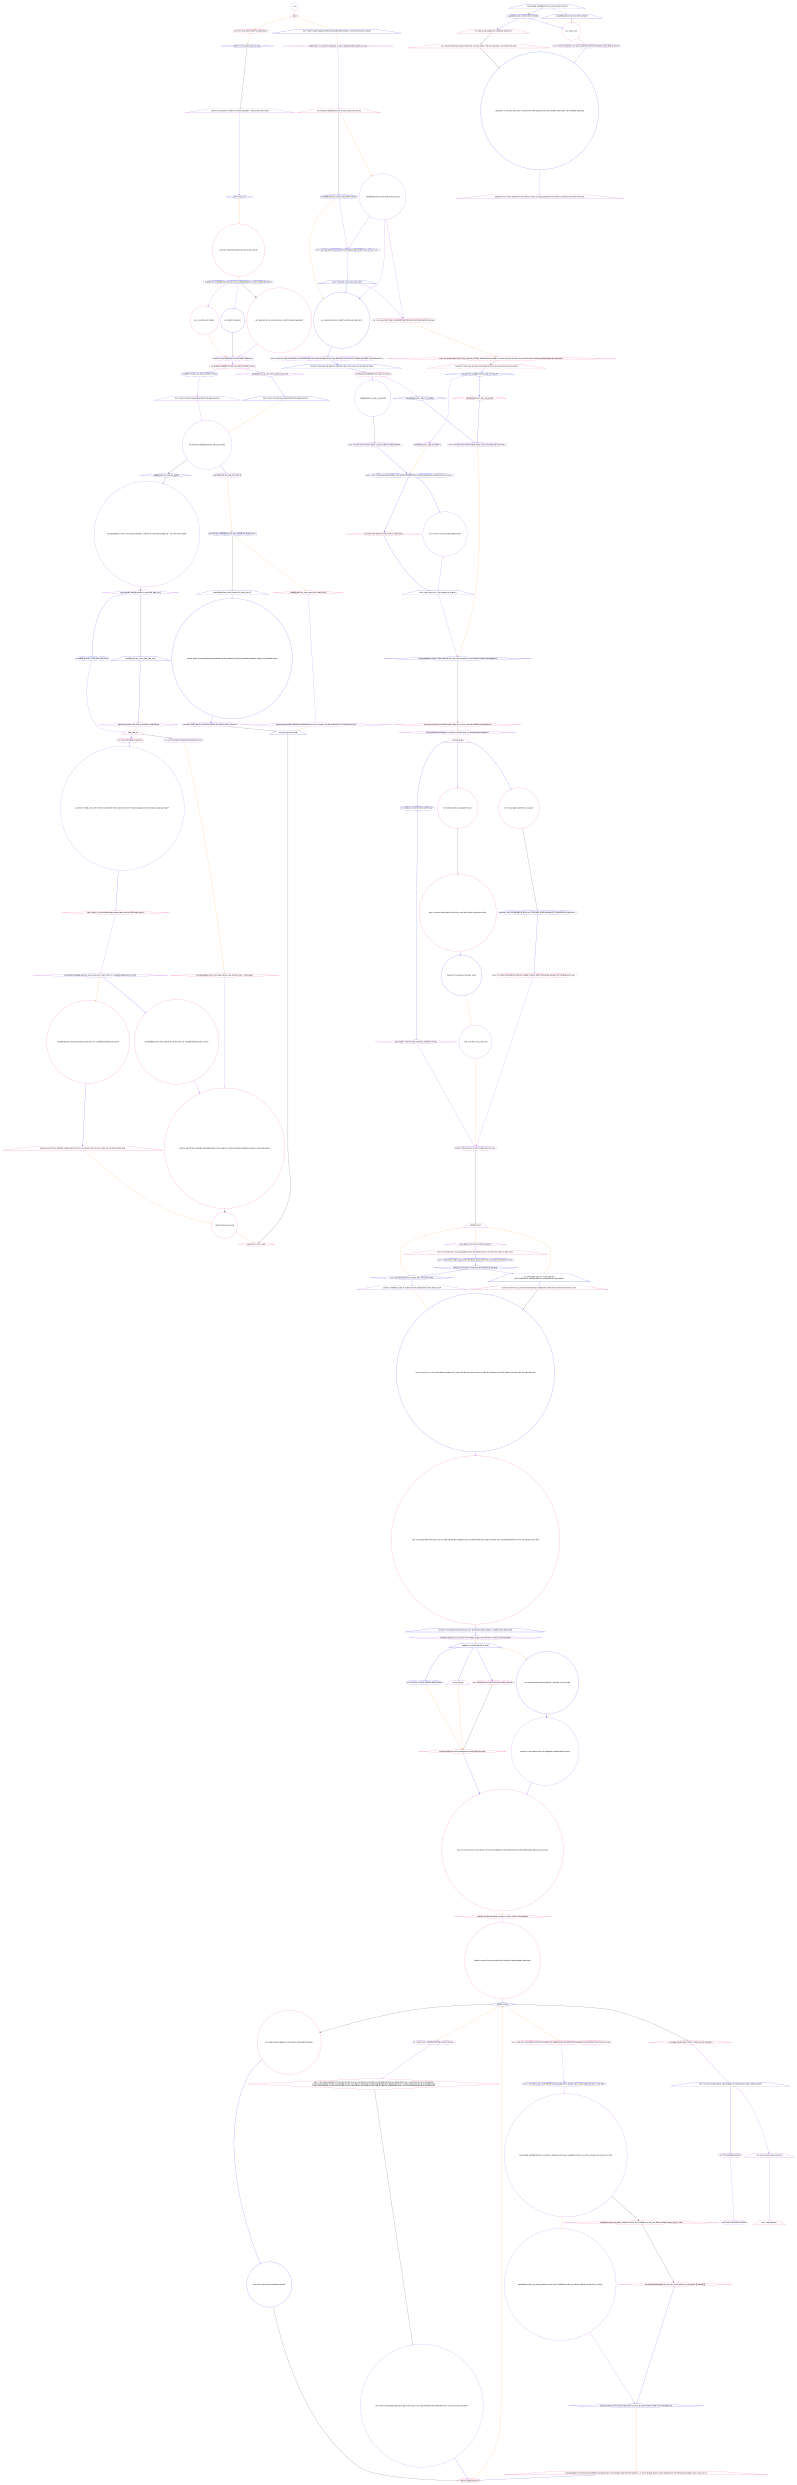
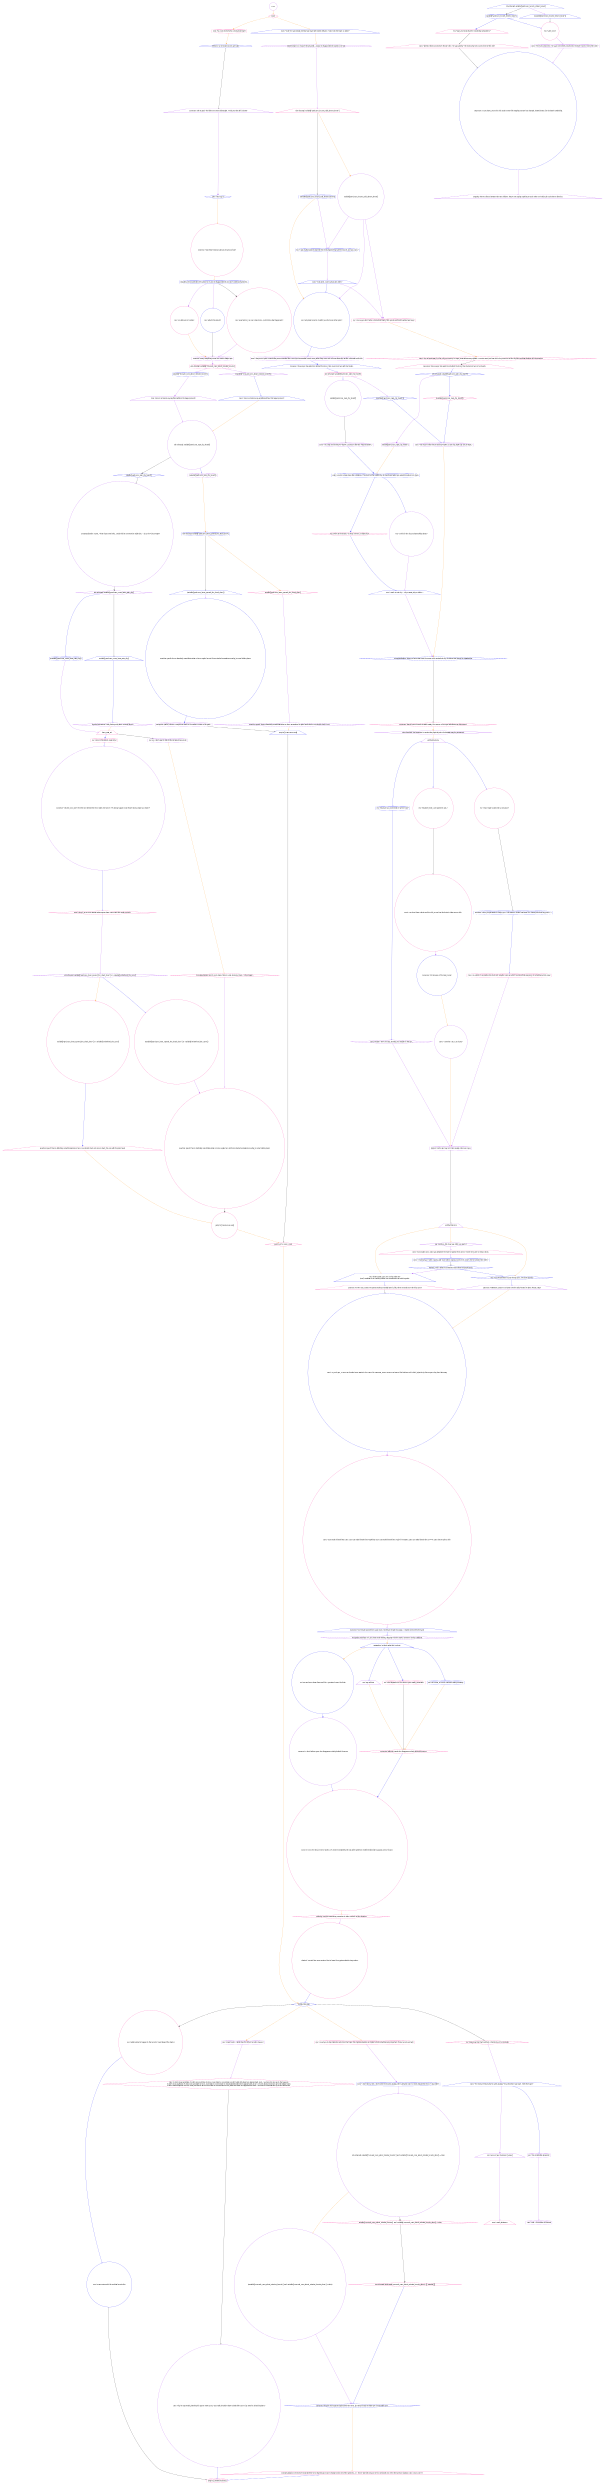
edge "Jump to: [Untitled hub (06)]" -> "Untitled hub (06)": now "JUMP OUT to YARD / CUNO" -> "Untitled hub (06)"
